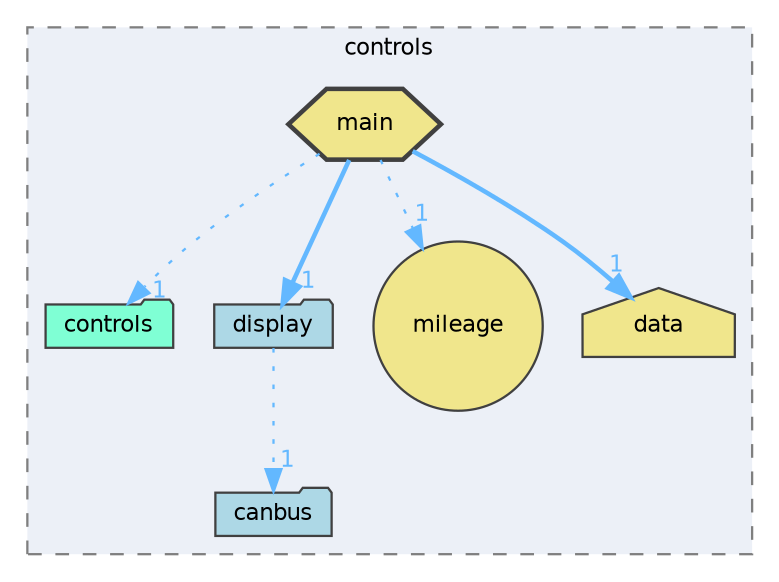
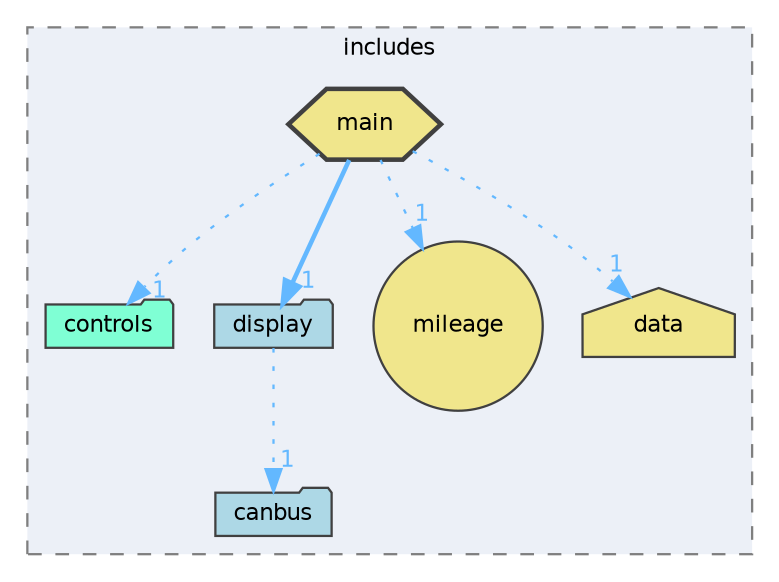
cluster "controls": label "controls" -> "includes"
edge "main" -> "data": style bold -> dotted
